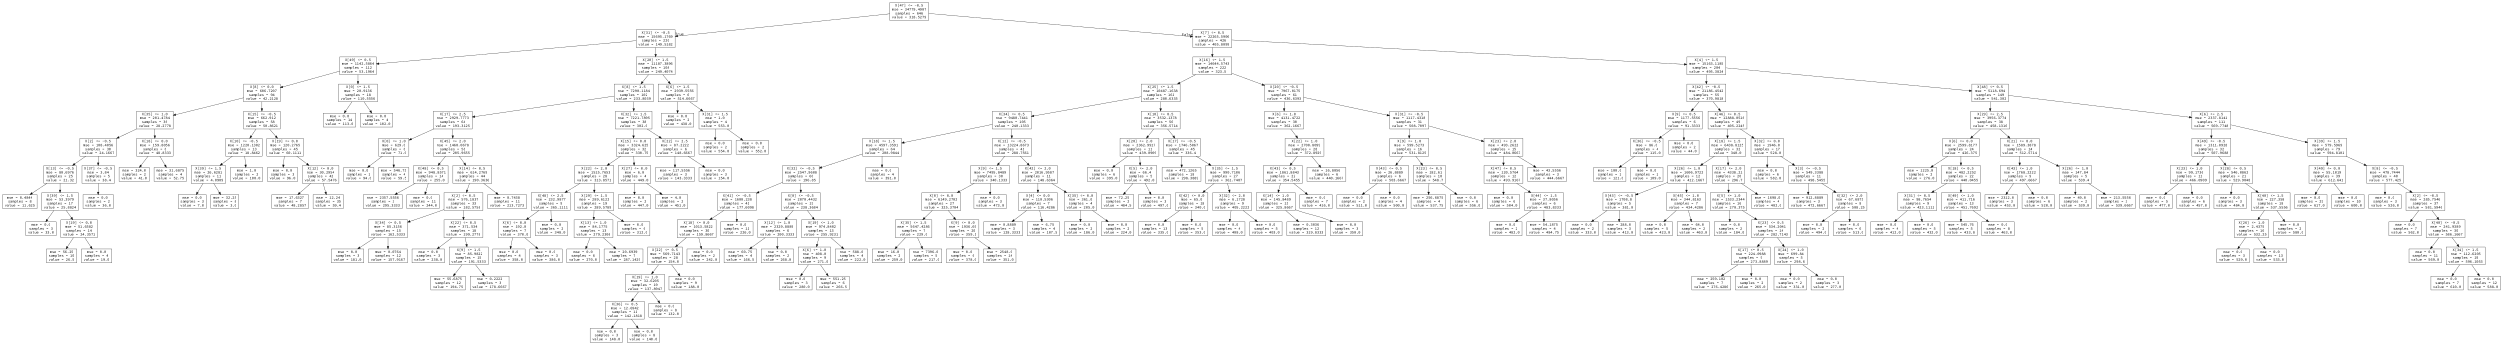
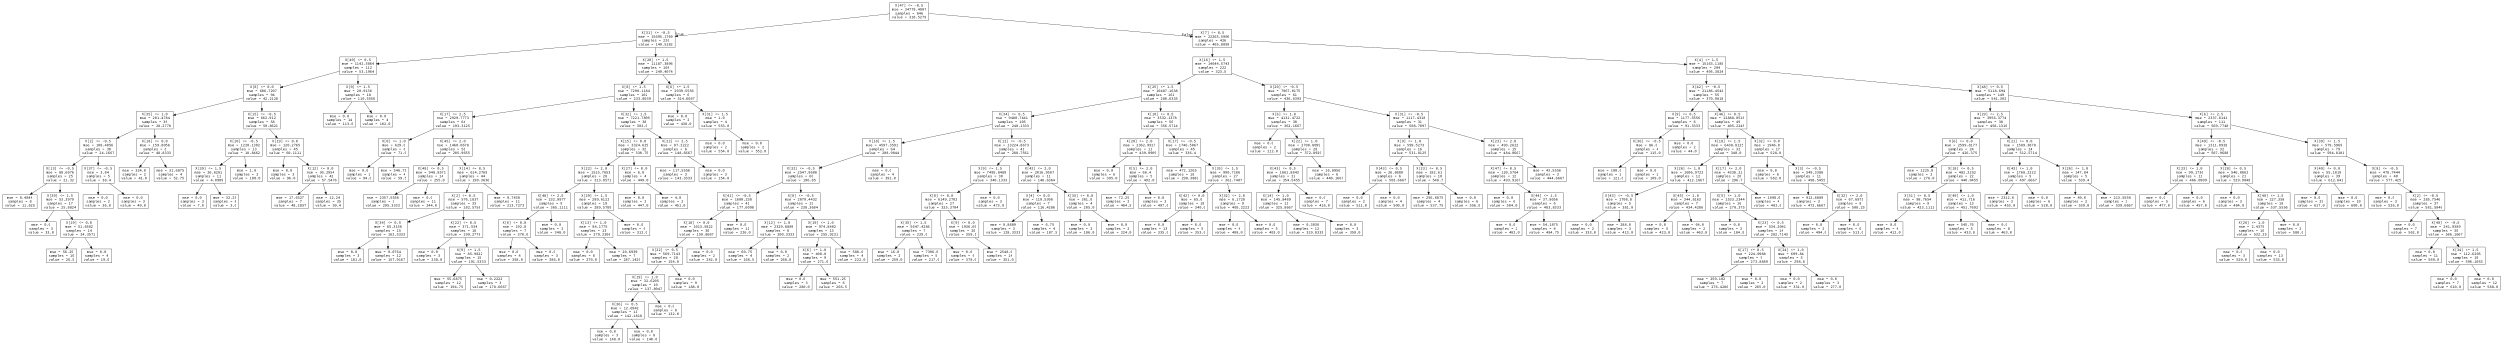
node "mse = 0.0 samples = 2 value = 212.0": added
node "mse = 0.0 samples = 3 value = 40.0": added
node "mse = 0.0 samples = 5 value = 432.0": removed
edge "X[9] <= 0.0 mse = 1936.69 samples = 20 value = 359.1" -> "mse = 0.0 samples = 6 value = 378.0": now "X[0] <= 0.0 mse = 6149.2702 samples = 27 value = 325.3704" -> "mse = 0.0 samples = 6 value = 378.0"
